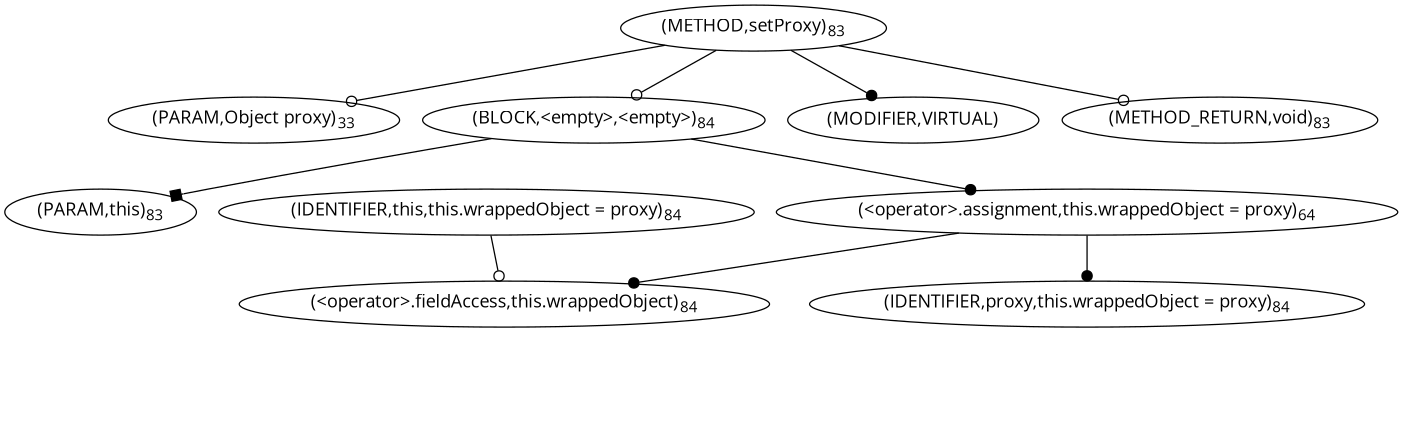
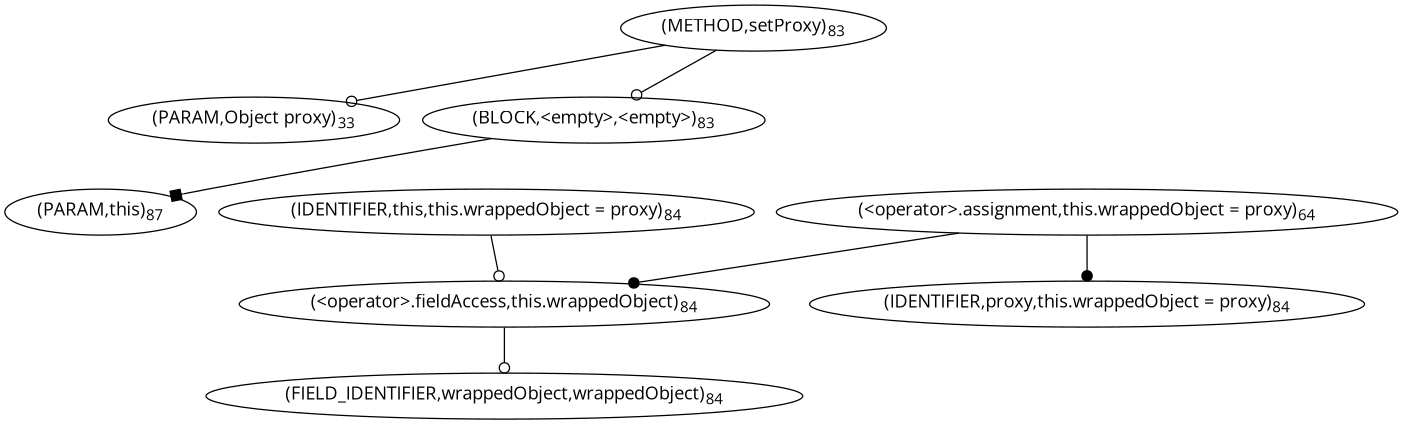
node "(BLOCK,<empty>,<empty>)": text "84" -> "83"
node "(MODIFIER,VIRTUAL)": removed
node "(METHOD_RETURN,void)": removed
edge "(BLOCK,<empty>,<empty>)" -> "(<operator>.assignment,this.wrappedObject = proxy)": removed
node "(PARAM,this)": text "83" -> "87"
node "(FIELD_IDENTIFIER,wrappedObject,wrappedObject)": added
